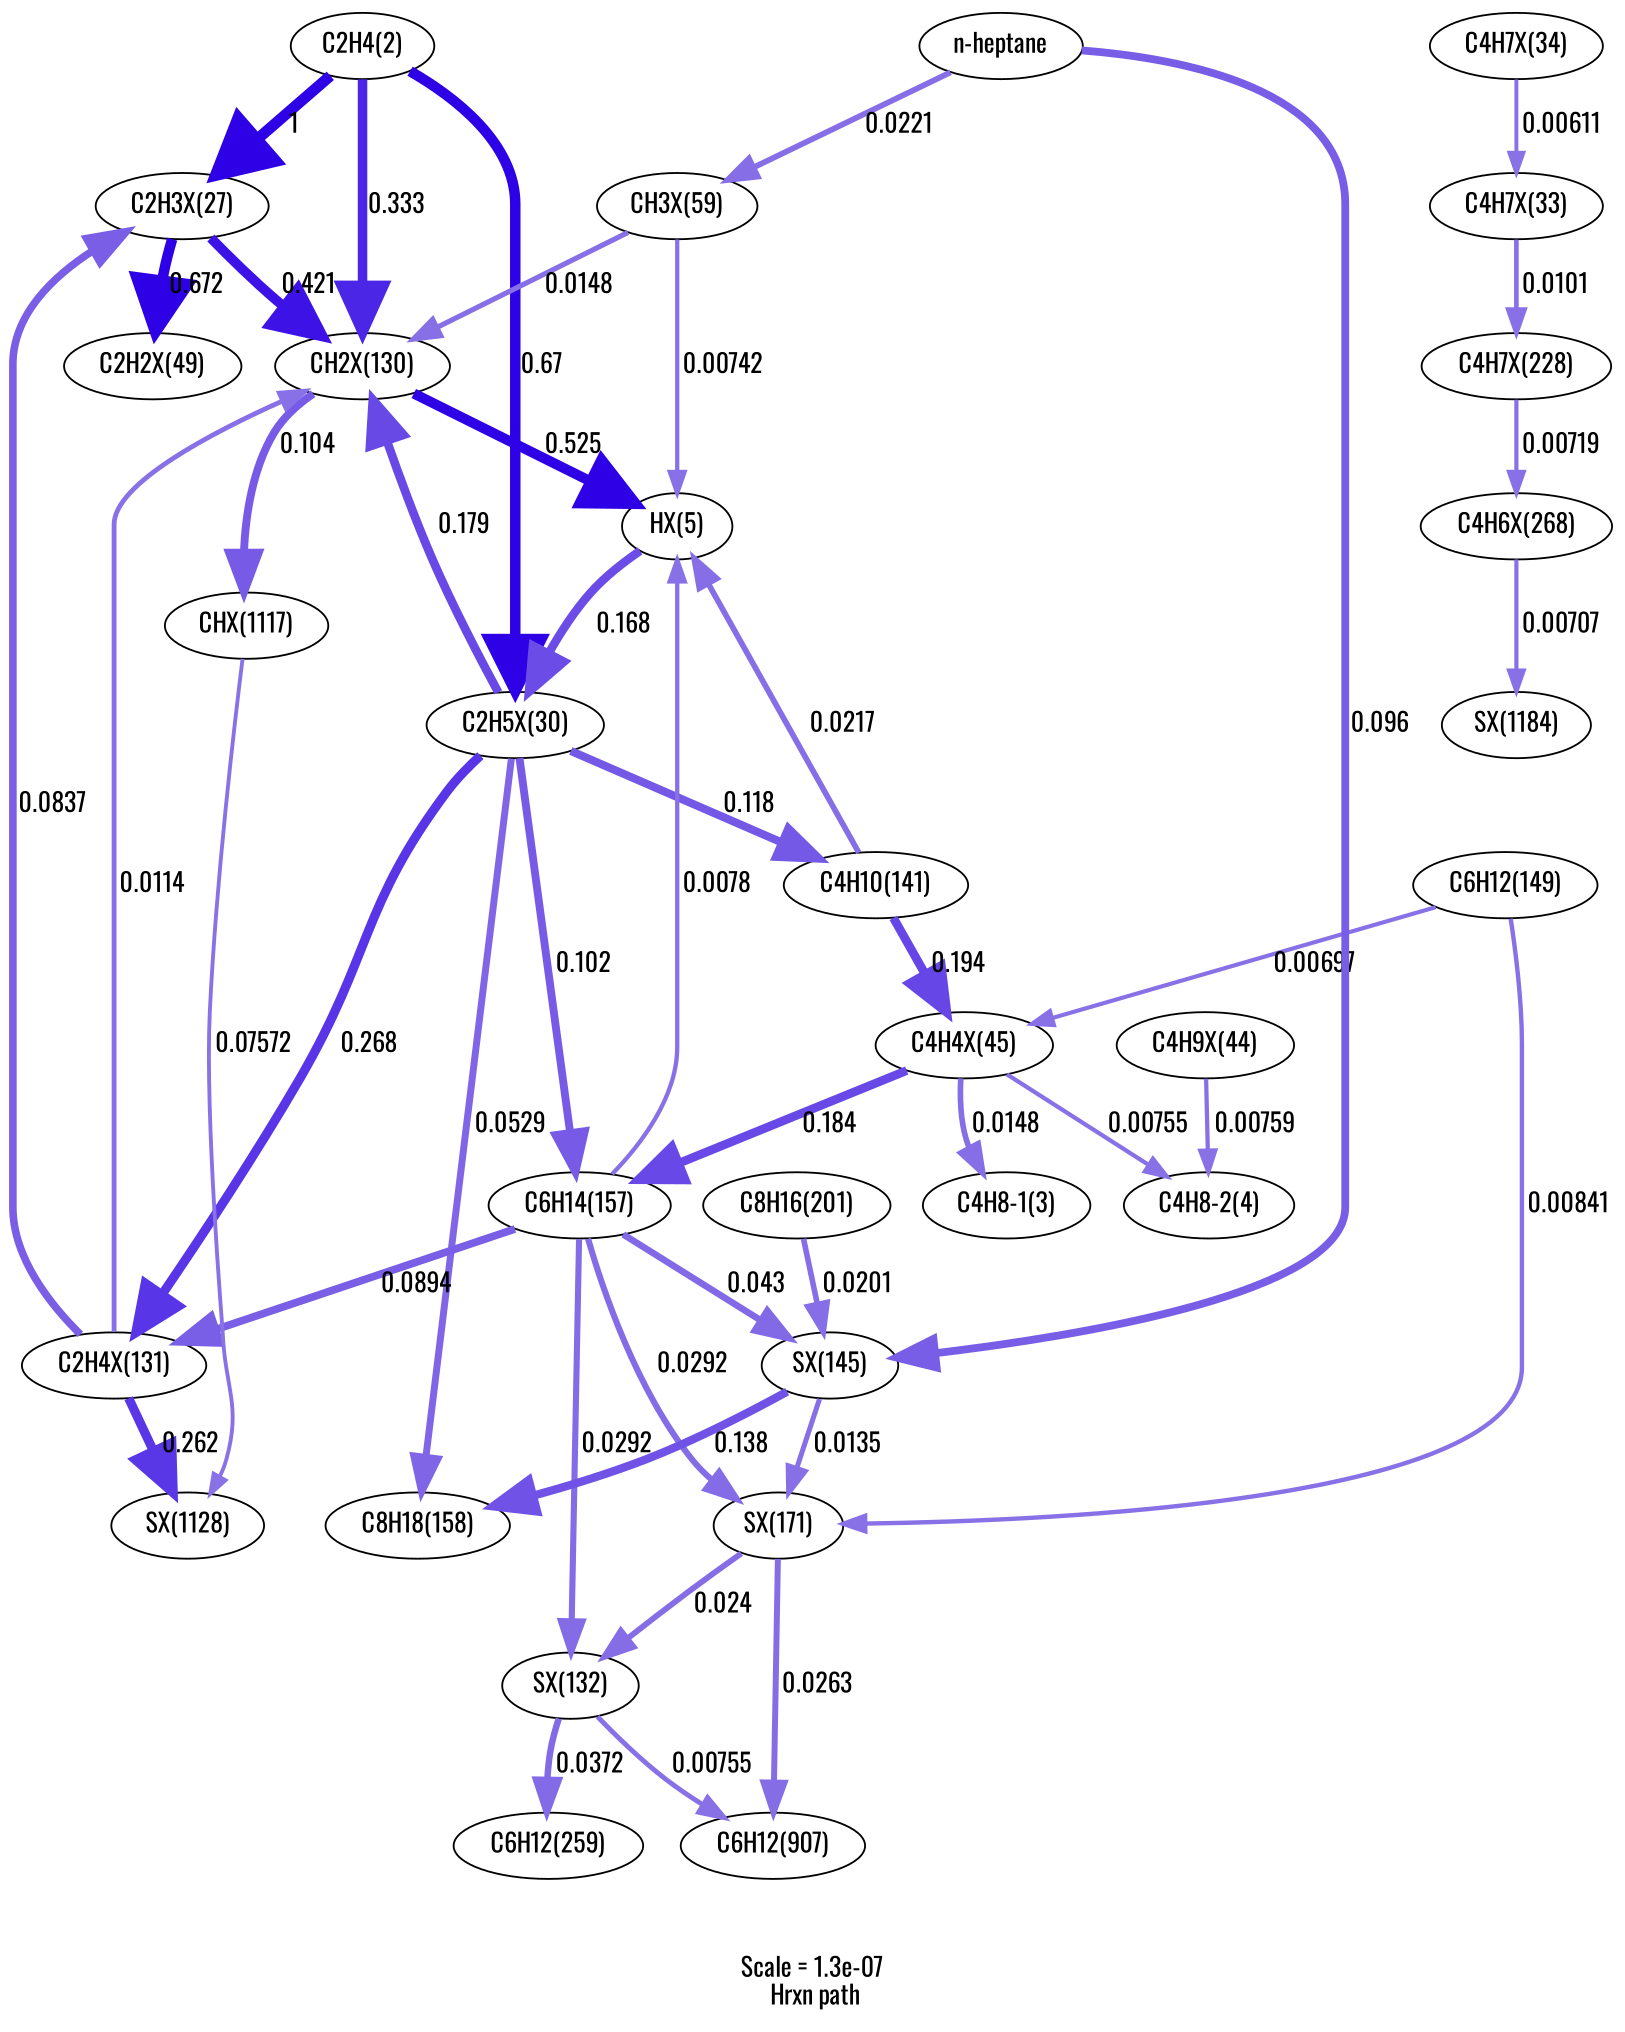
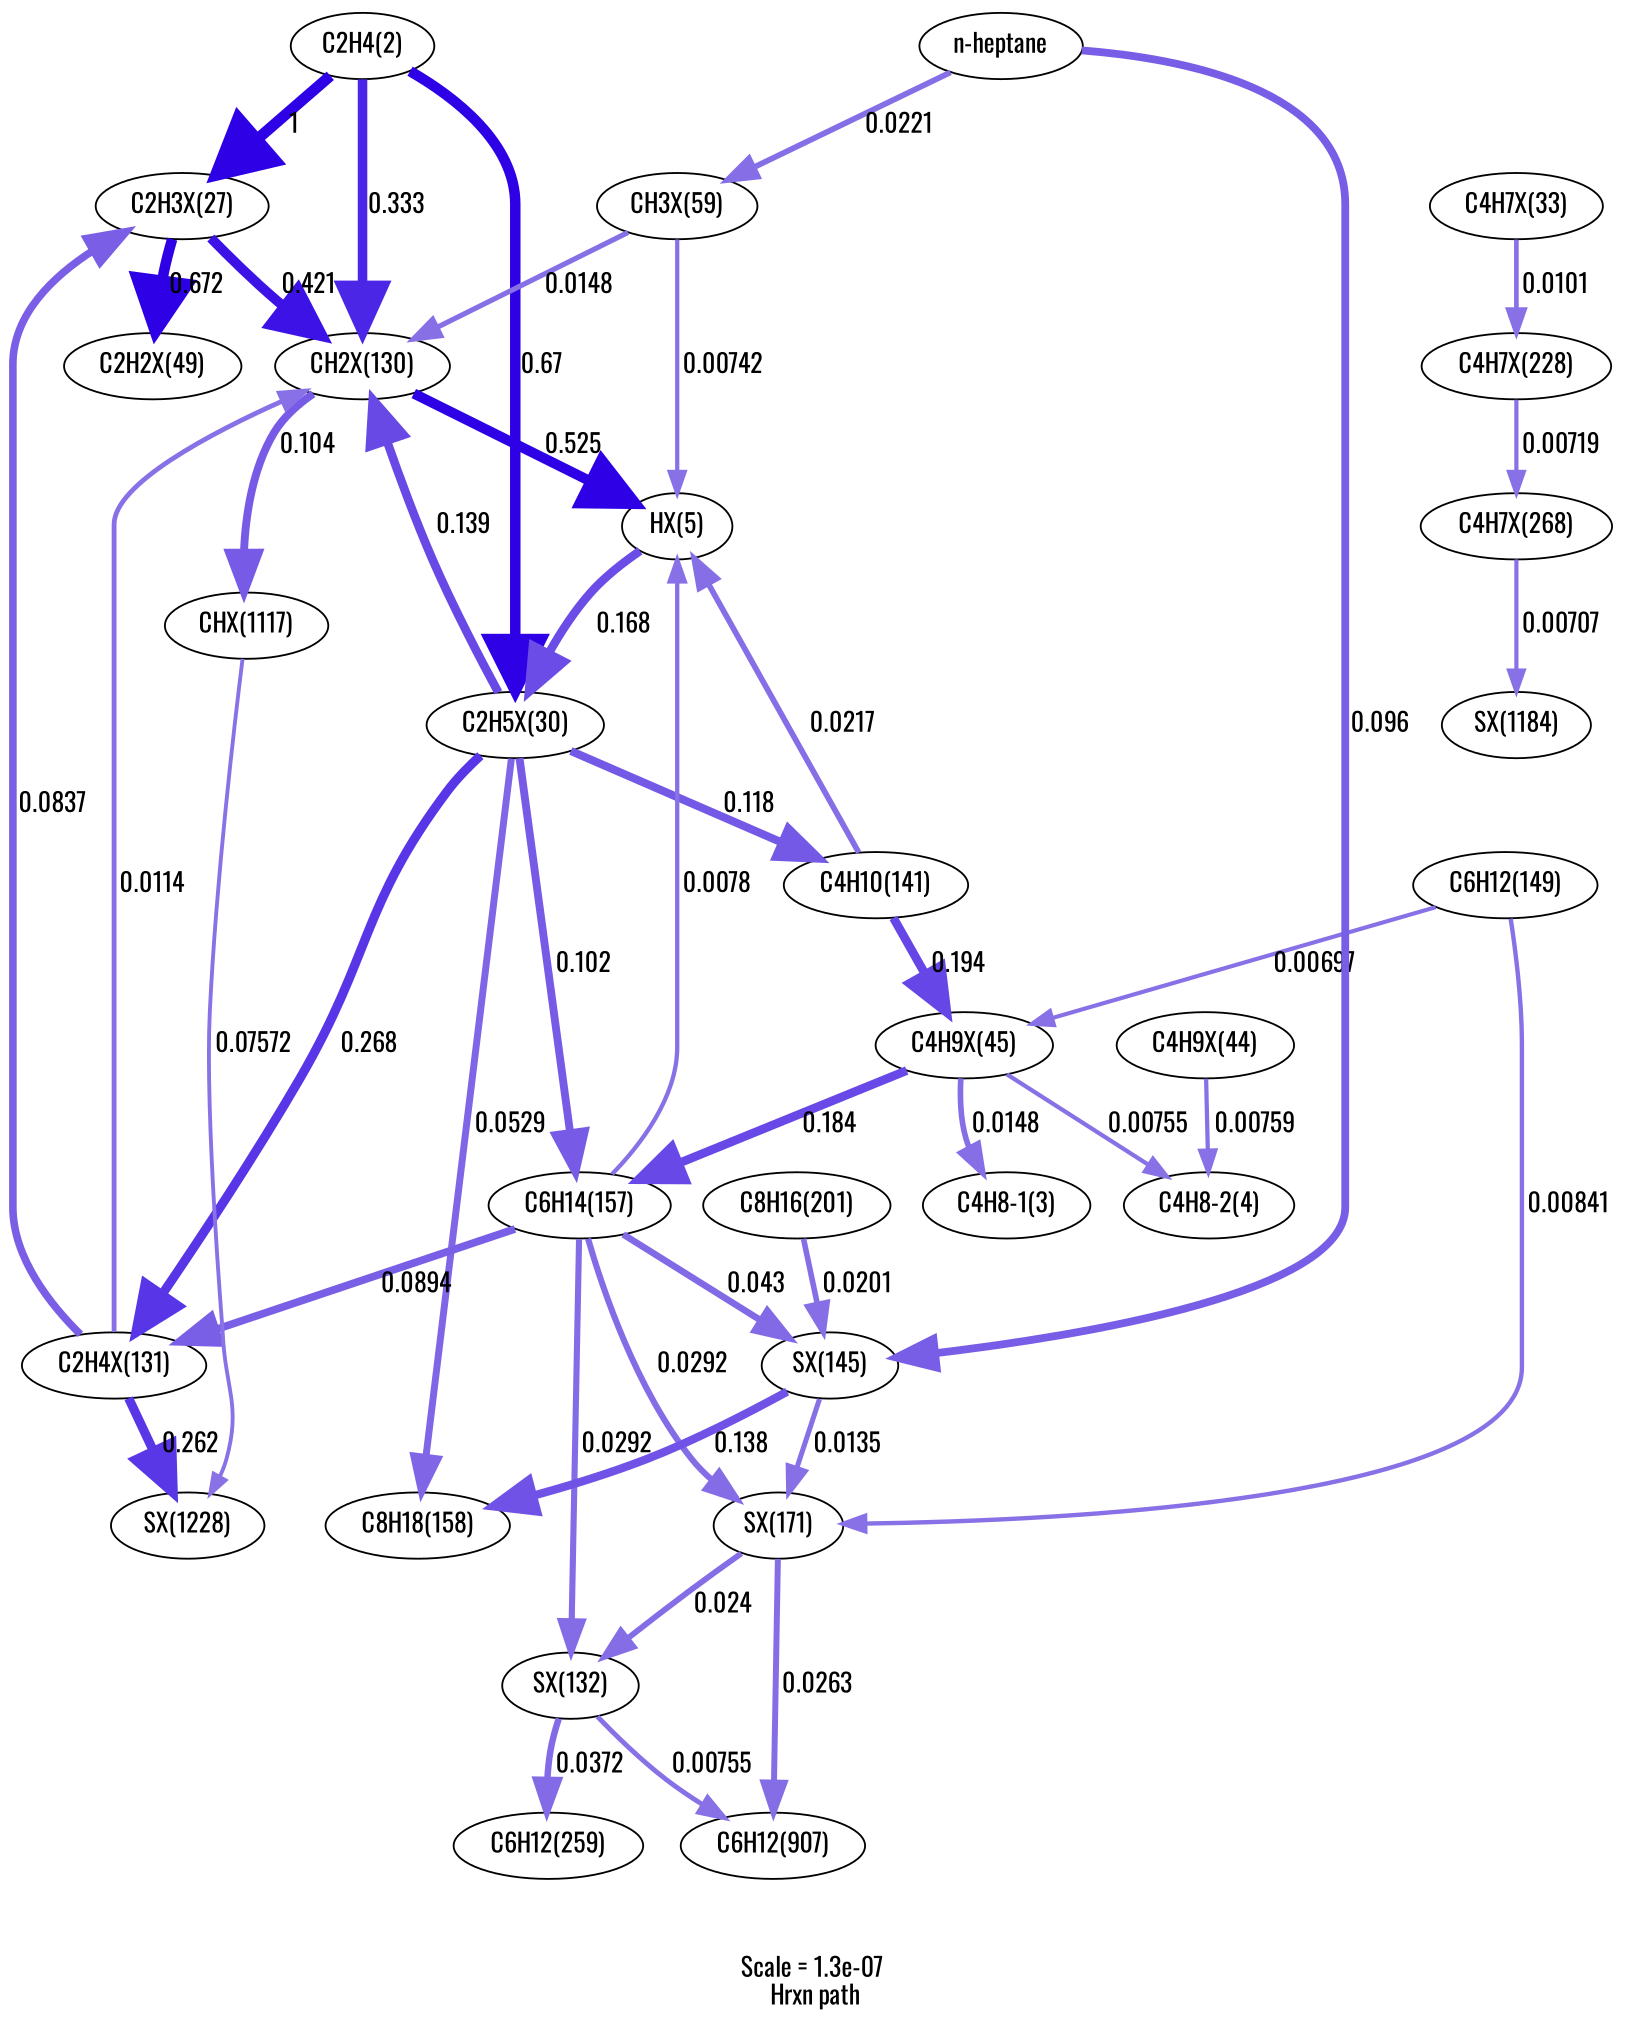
node "C4H7X(34)": removed
edge "C2H5X(30)" -> "CH2X(130)": label " 0.179" -> " 0.139"
node "C4H6X(268)": label "C4H6X(268)" -> "C4H7X(268)"
node "C4H4X(45)": label "C4H4X(45)" -> "C4H9X(45)"
node "SX(1128)": label "SX(1128)" -> "SX(1228)"
